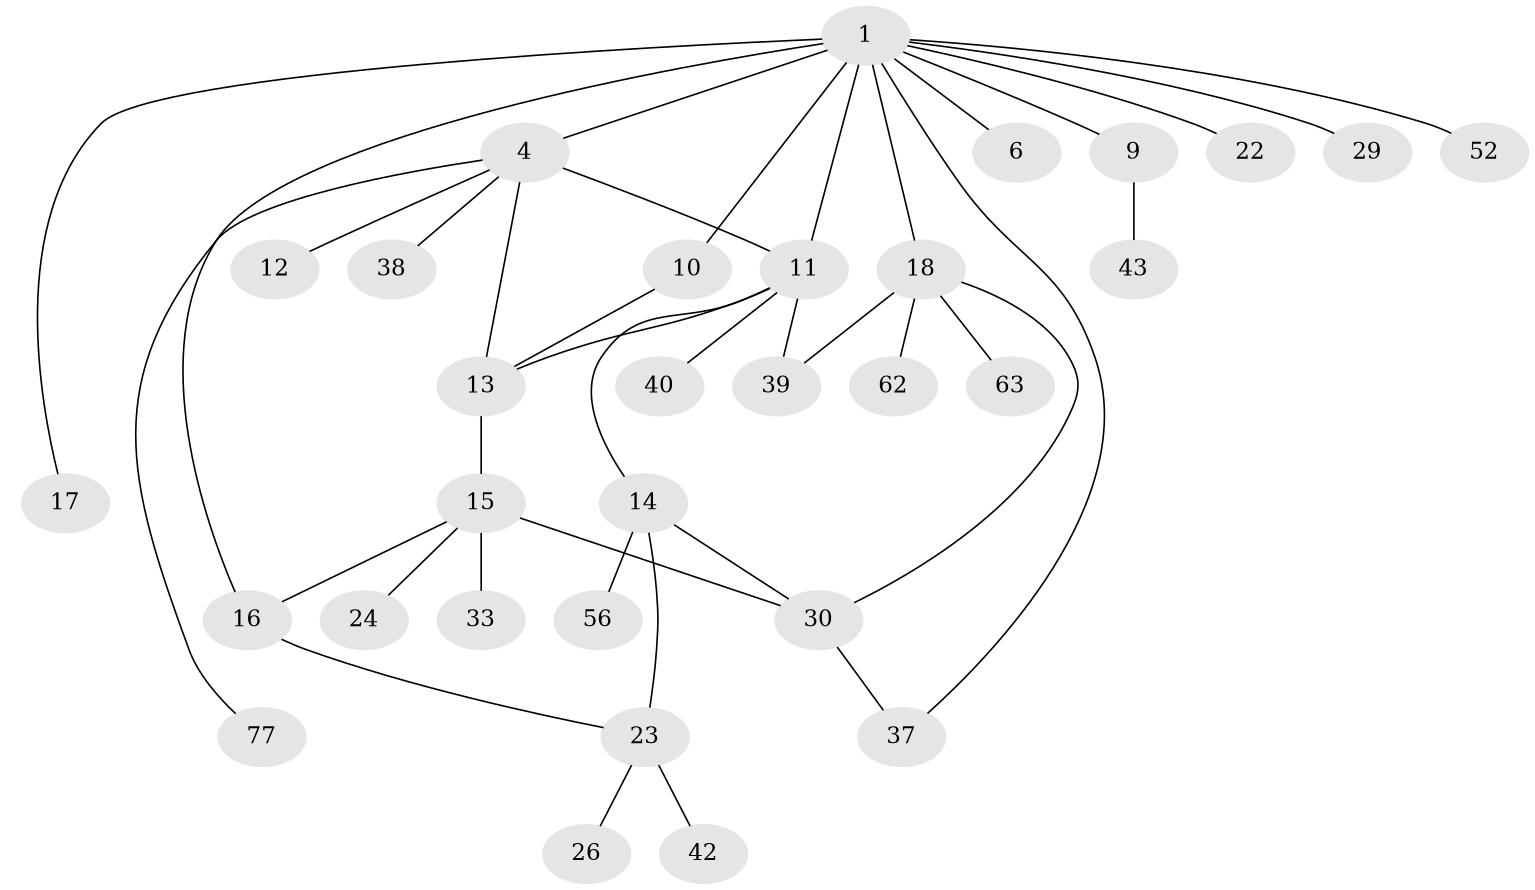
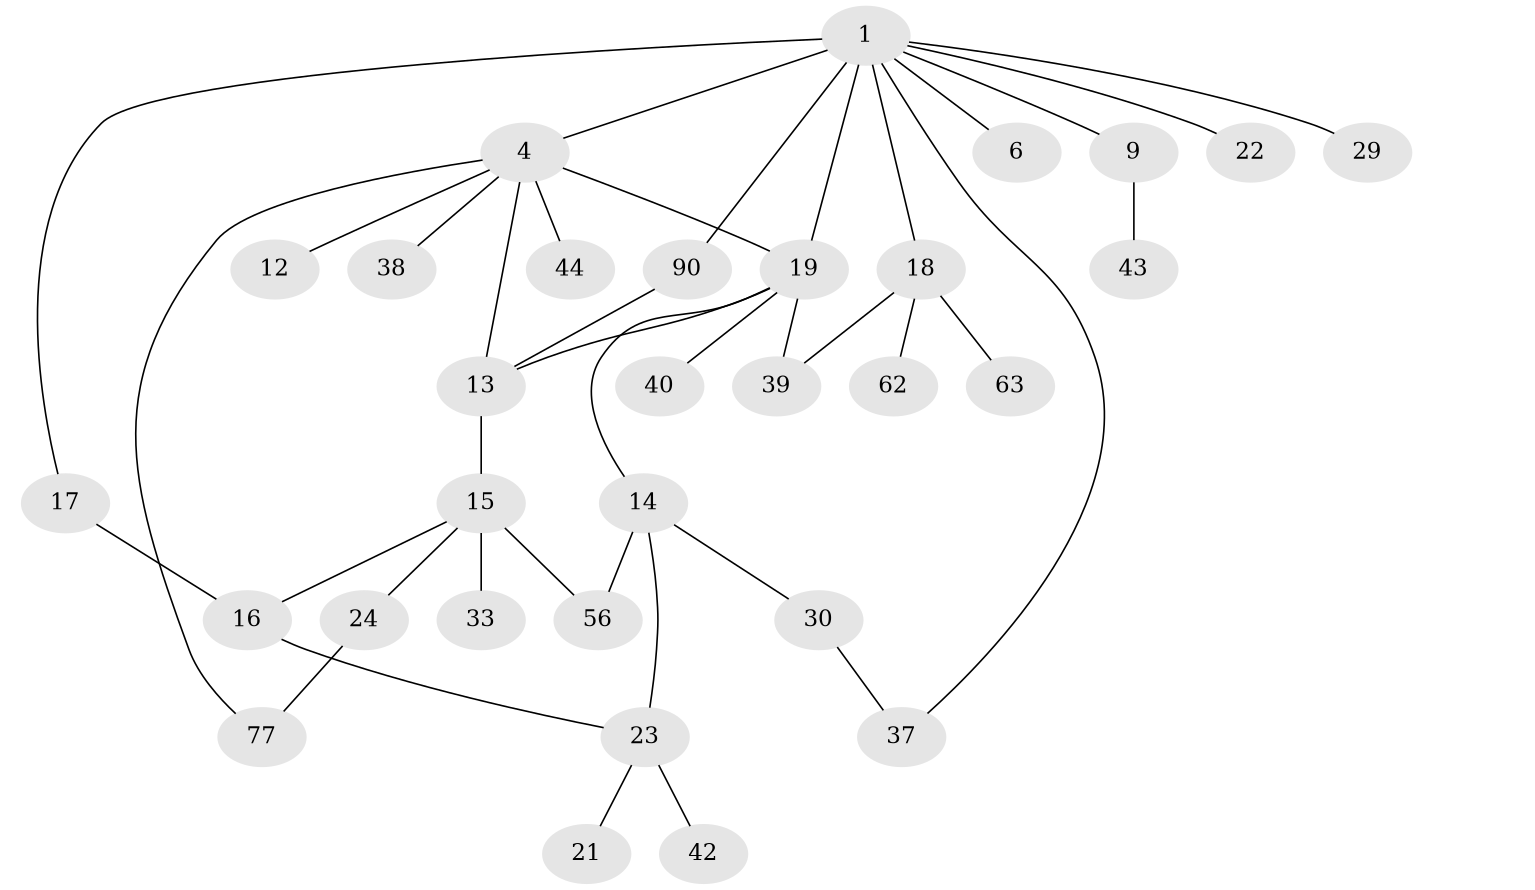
node "52": removed
edge "1" -- "16": now "17" -- "16"
node "44": added
node "10": label "10" -> "90"
node "11": label "11" -> "19"
edge "18" -- "30": removed
edge "15" -- "30": now "15" -- "56"
edge "24" -- "77": added
node "26": label "26" -> "21"
